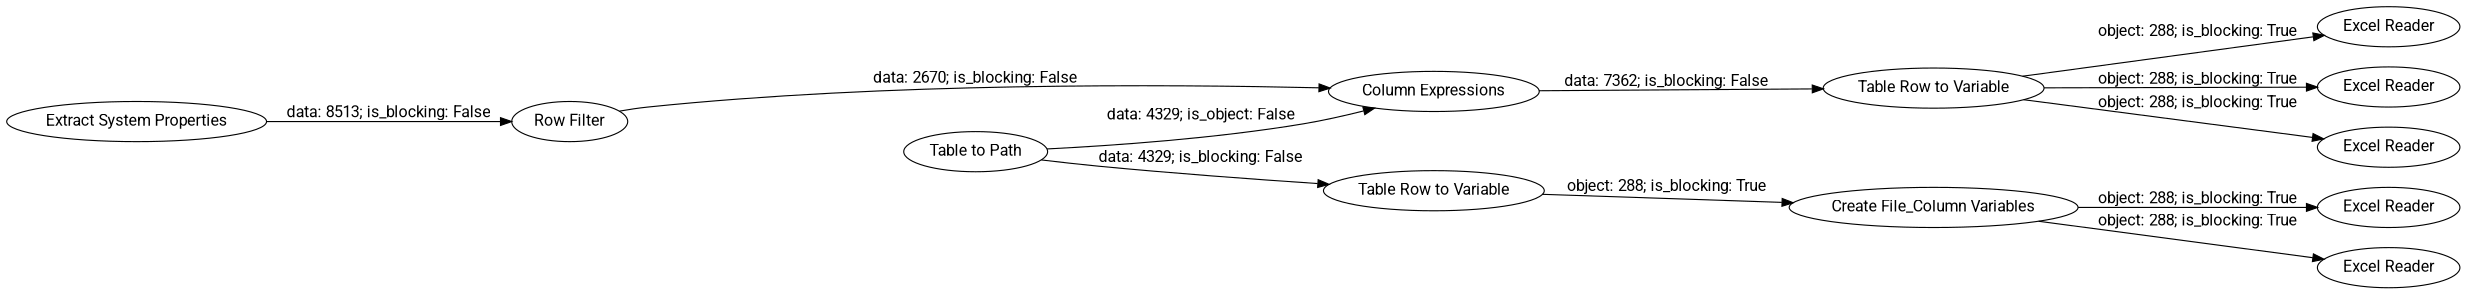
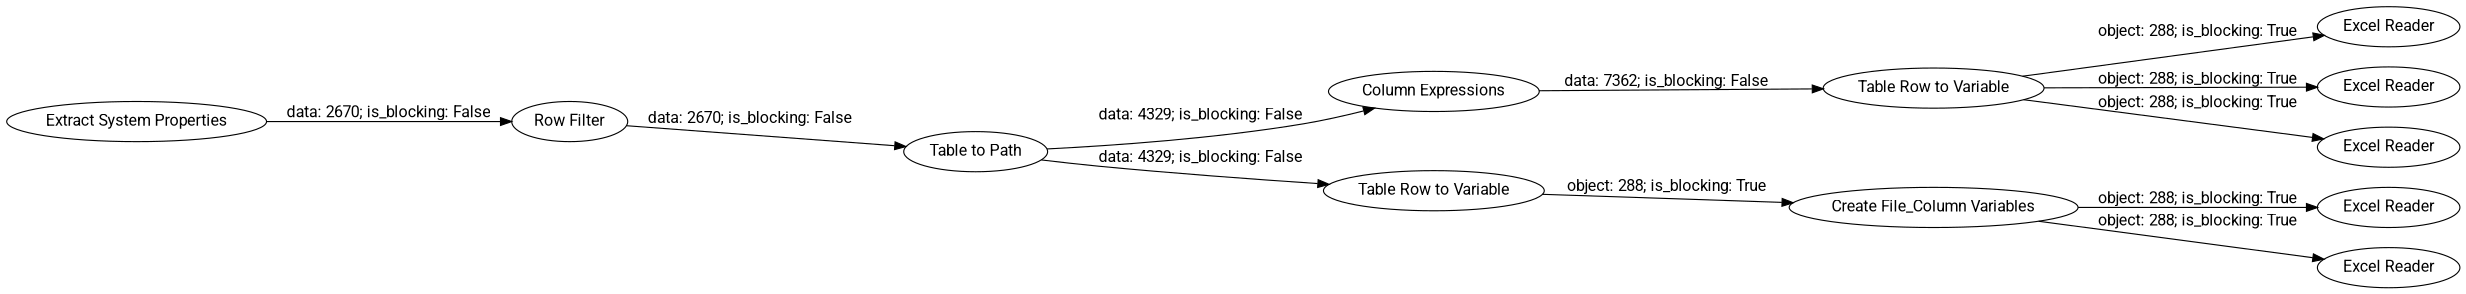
edge "Row Filter" -> "Column Expressions": now "Row Filter" -> "Table to Path"
edge "Extract System Properties" -> "Row Filter": label "data: 8513; is_blocking: False" -> "data: 2670; is_blocking: False"
edge "Table to Path" -> "Column Expressions": label "data: 4329; is_object: False" -> "data: 4329; is_blocking: False"
